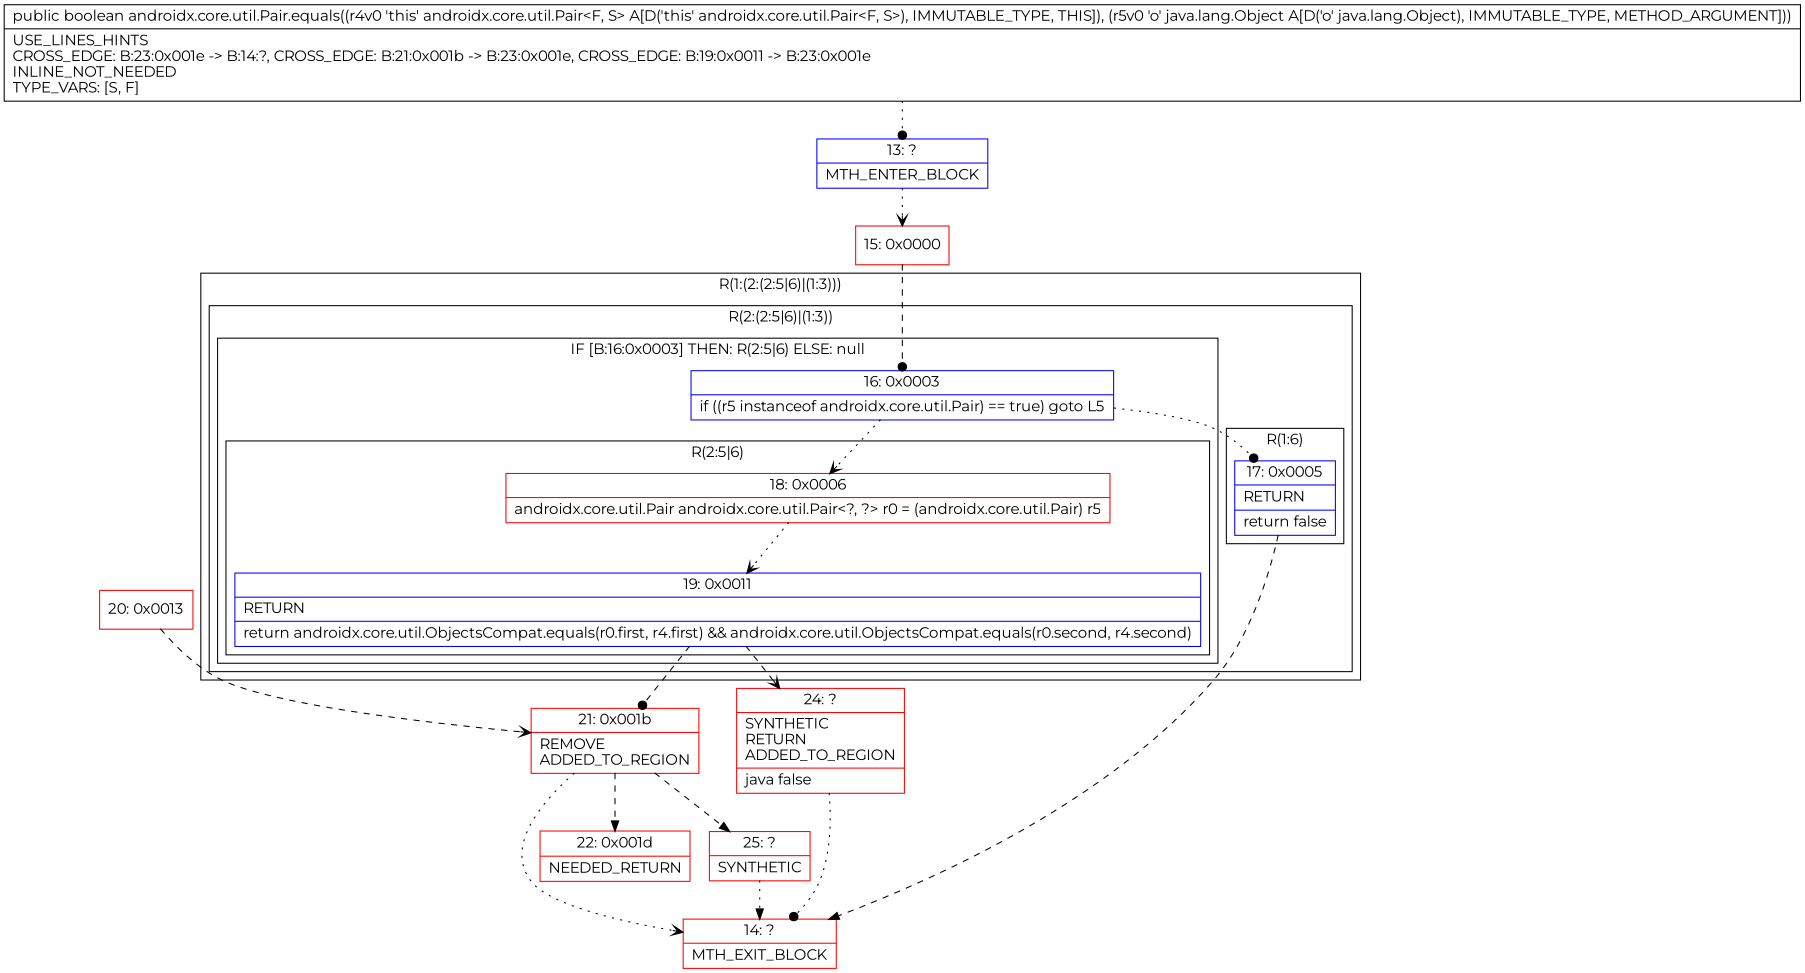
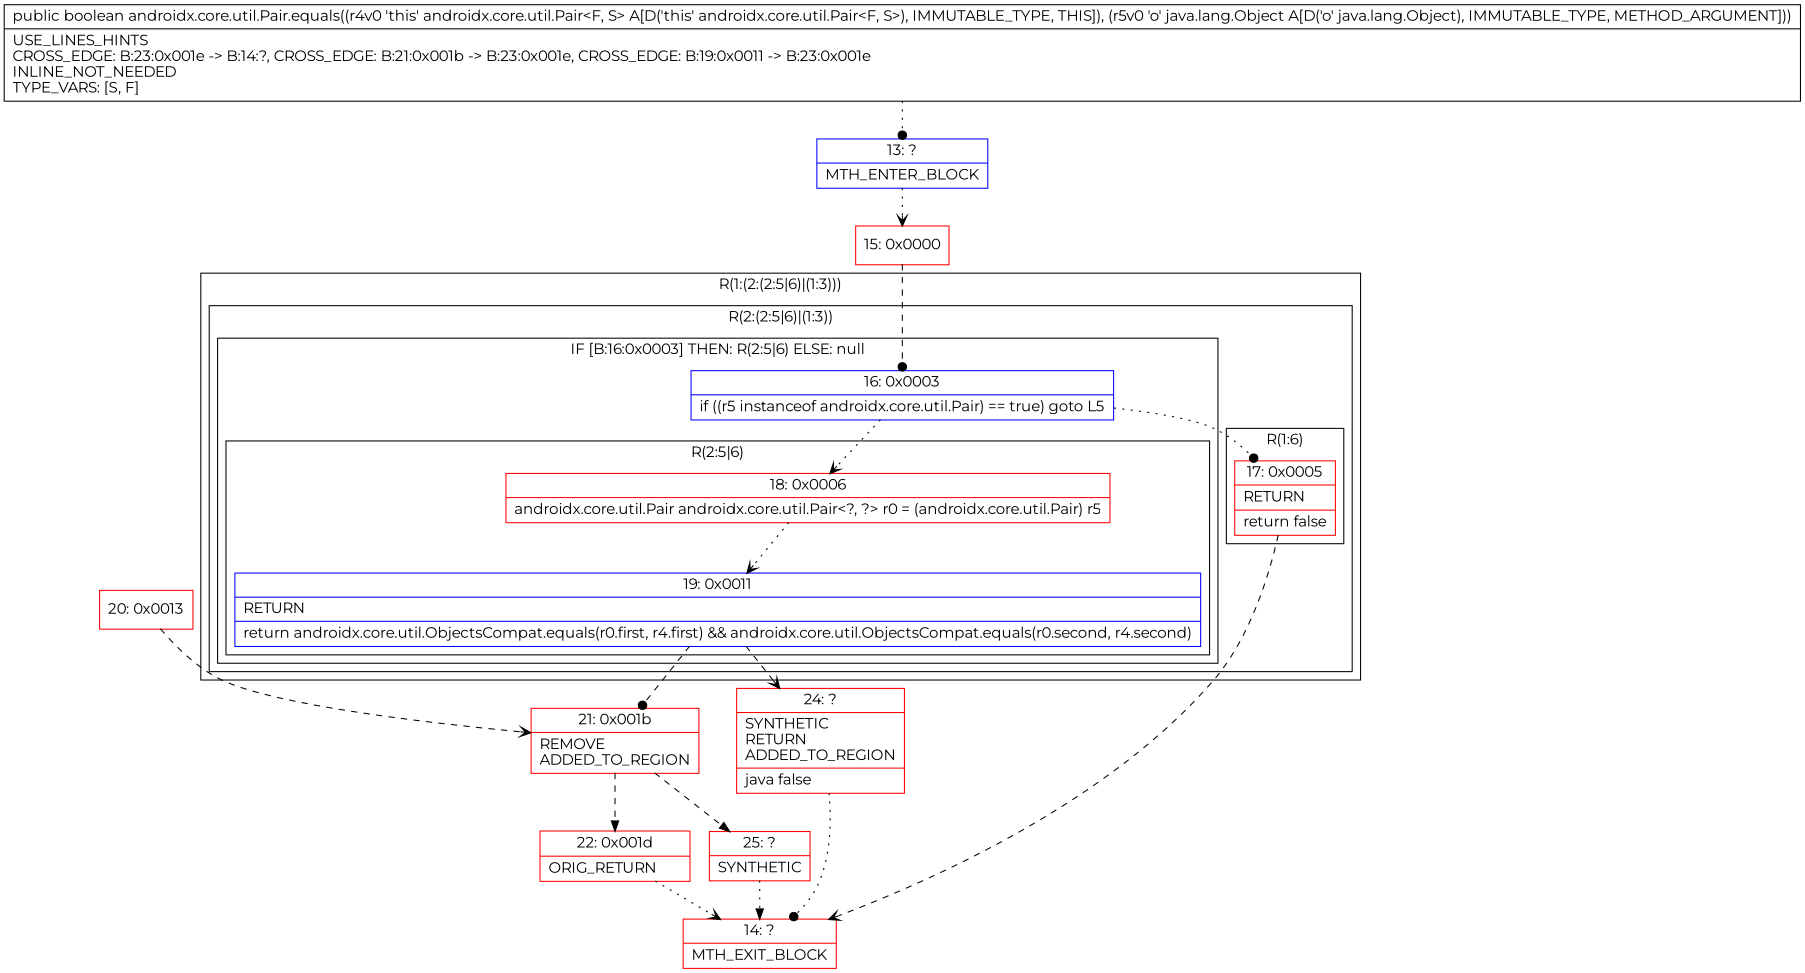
node "17: 0x0005": color blue -> red
edge "17: 0x0005" -> "14: ?": arrowhead normal -> vee
node "22: 0x001d": text "NEEDED_RETURN" -> "ORIG_RETURN"
edge "21: 0x001b" -> "14: ?": now "22: 0x001d" -> "14: ?"
